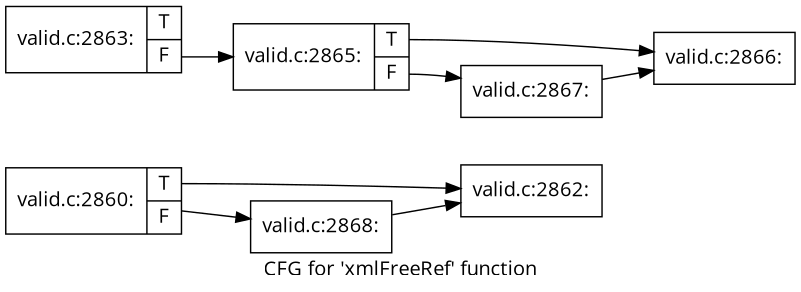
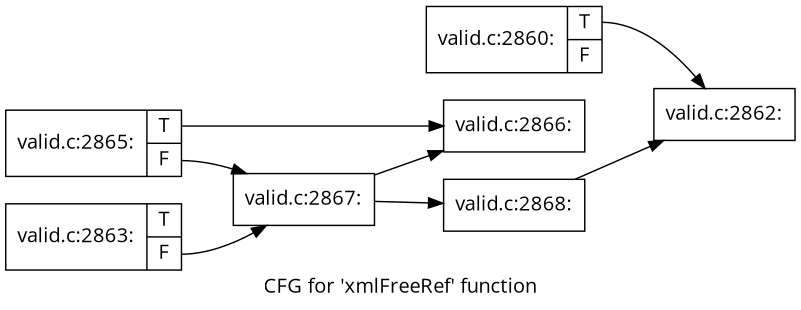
edge "valid.c:2863:" -> "valid.c:2865:": now "valid.c:2863:" -> "valid.c:2867:"
edge "valid.c:2860:" -> "valid.c:2868:": now "valid.c:2867:" -> "valid.c:2868:"
